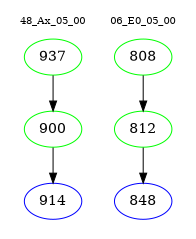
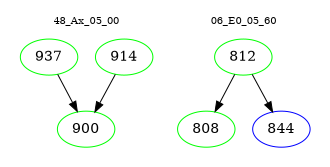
cluster "06_E0_05_00": label "06_E0_05_00" -> "06_E0_05_60"
edge "808" -> "812": reversed
edge "900" -> "914": reversed
node "914": color blue -> green
node "848": label "848" -> "844"
